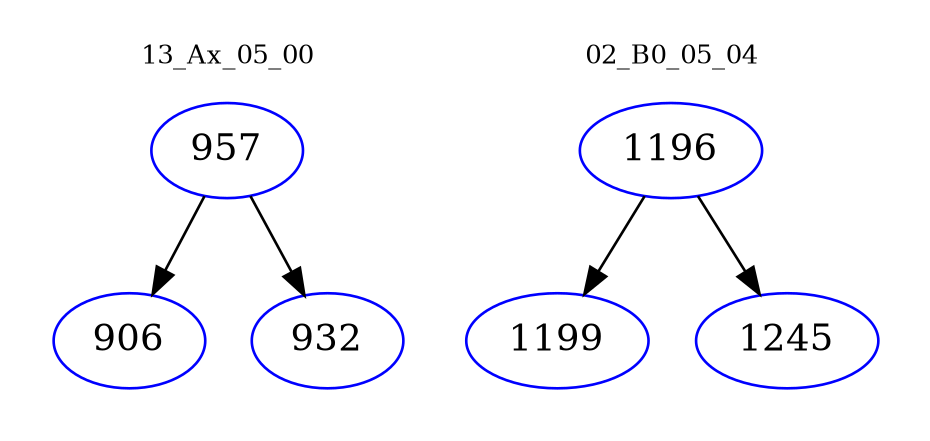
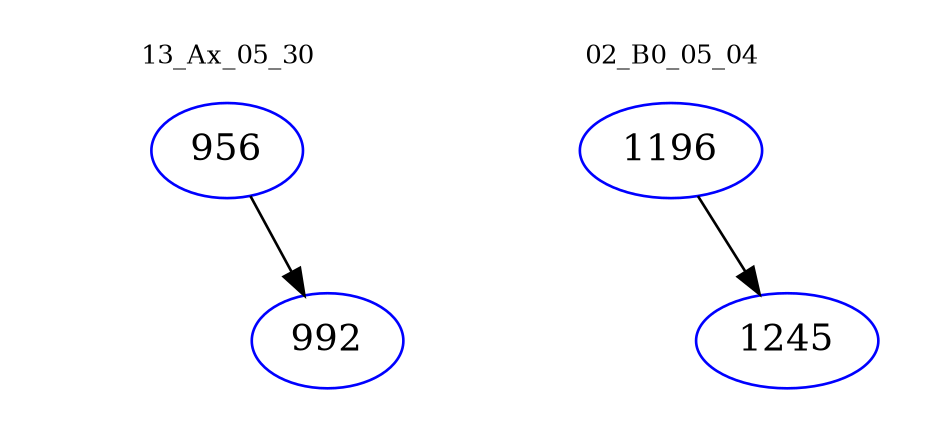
cluster "13_Ax_05_00": label "13_Ax_05_00" -> "13_Ax_05_30"
node "957": label "957" -> "956"
node "906": removed
node "932": label "932" -> "992"
node "1199": removed
